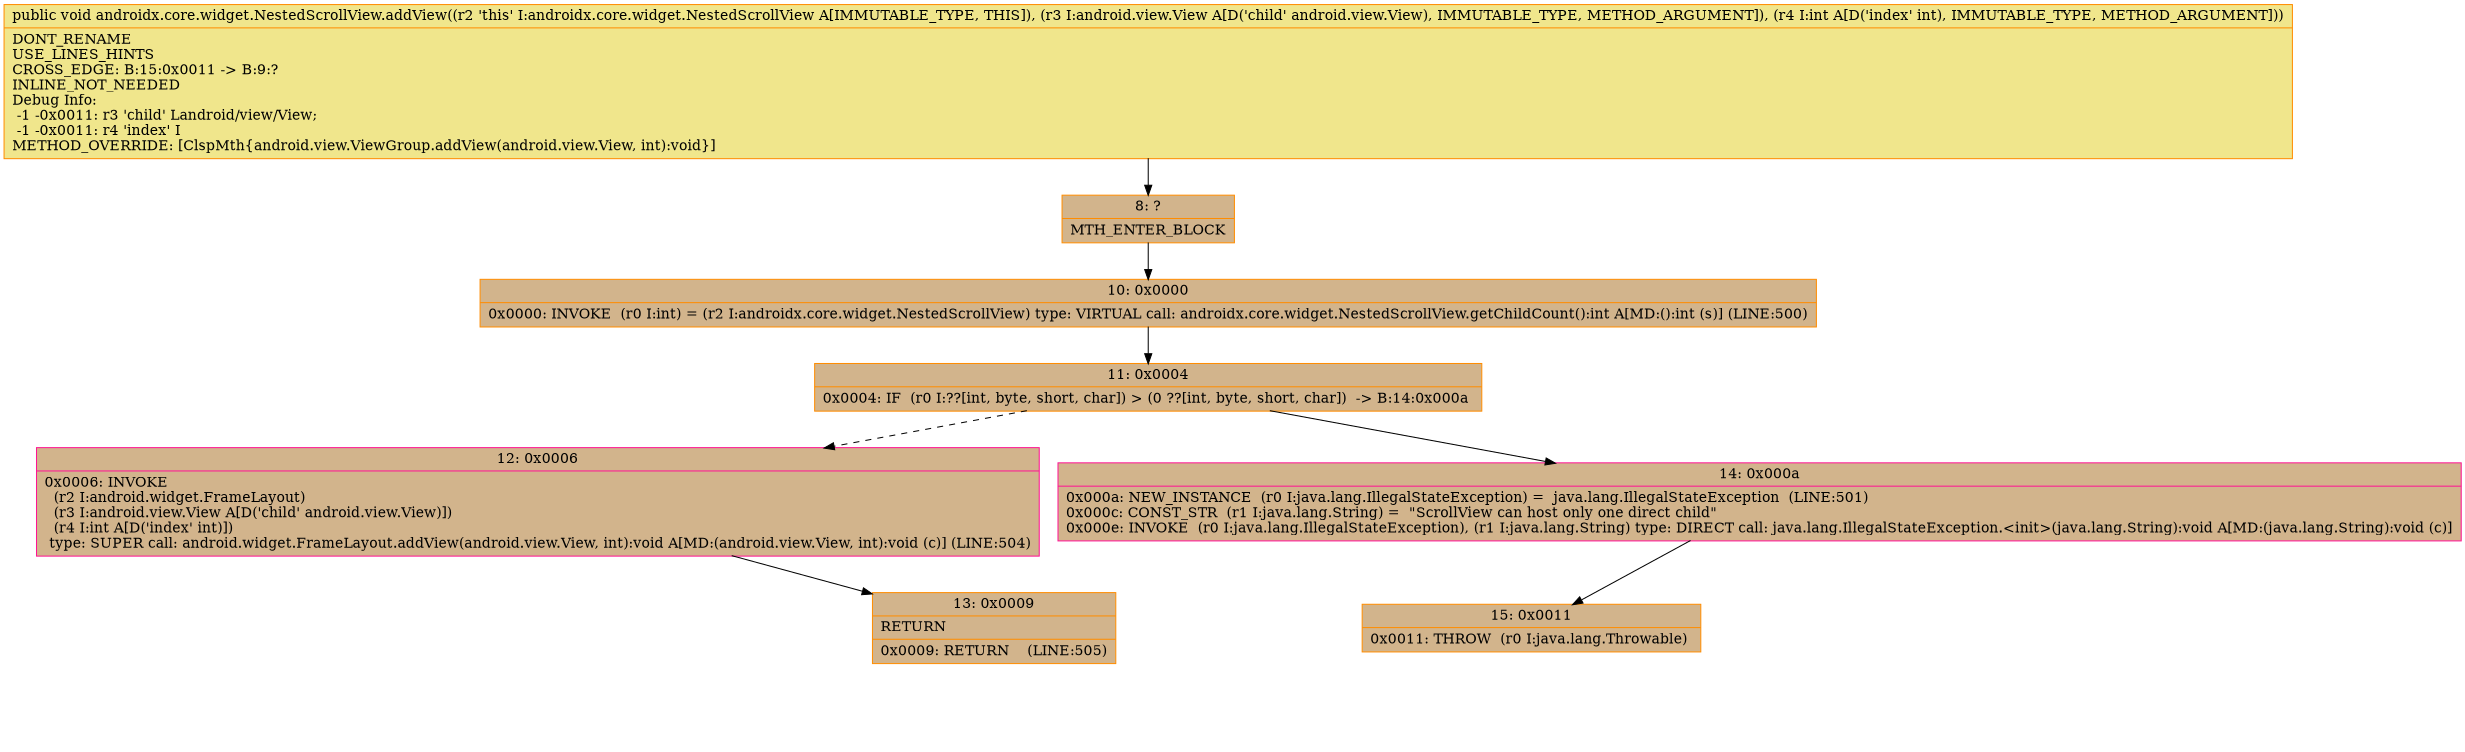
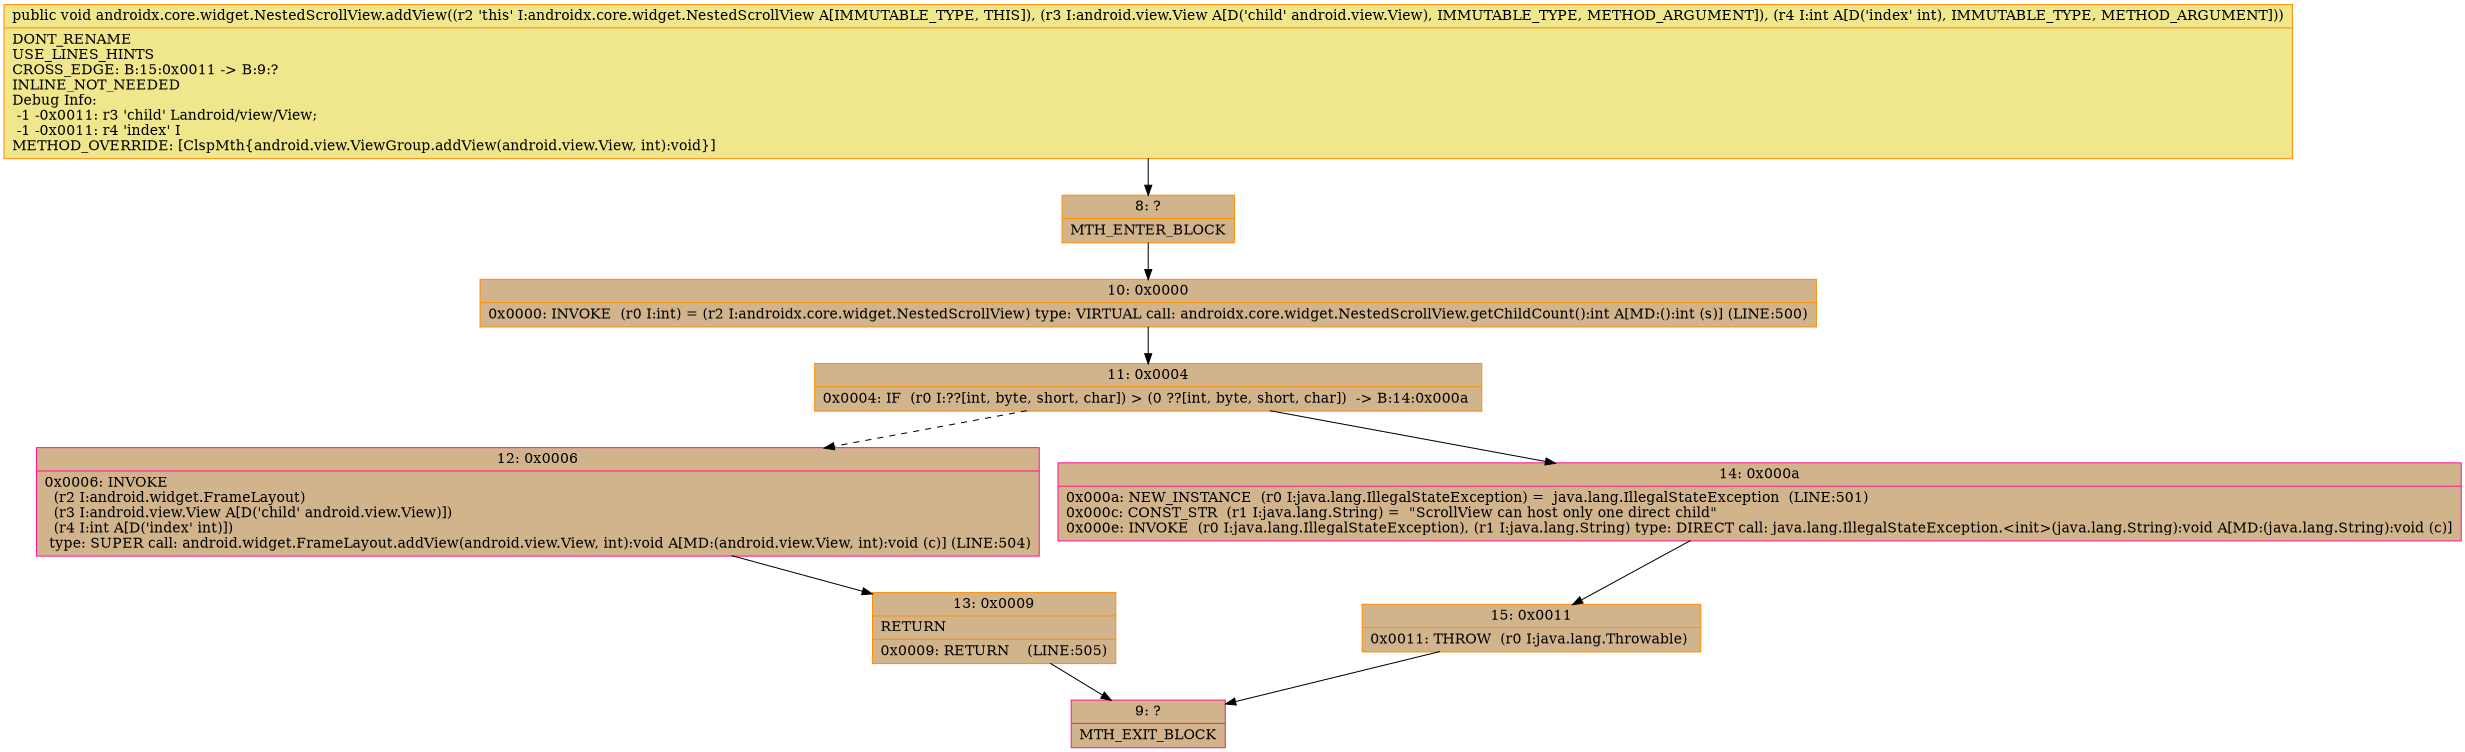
node "9: ?": added
